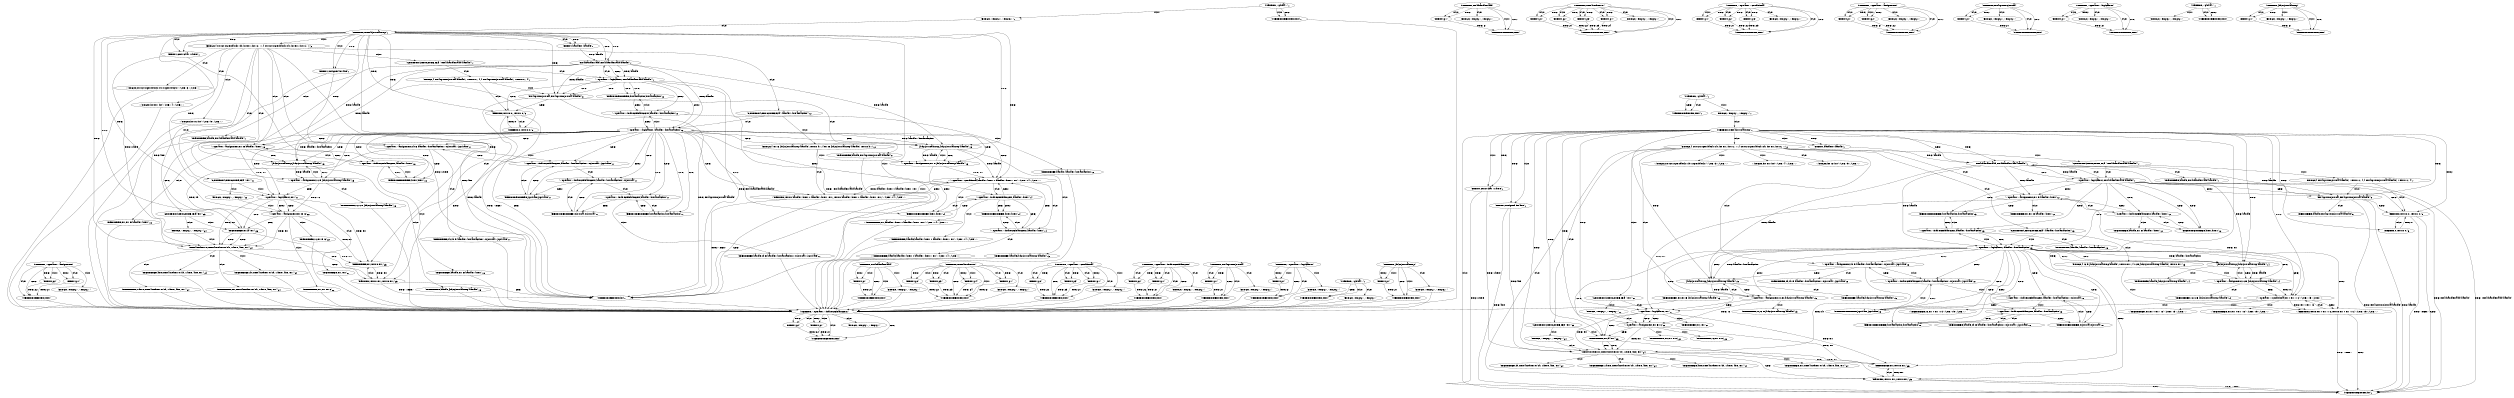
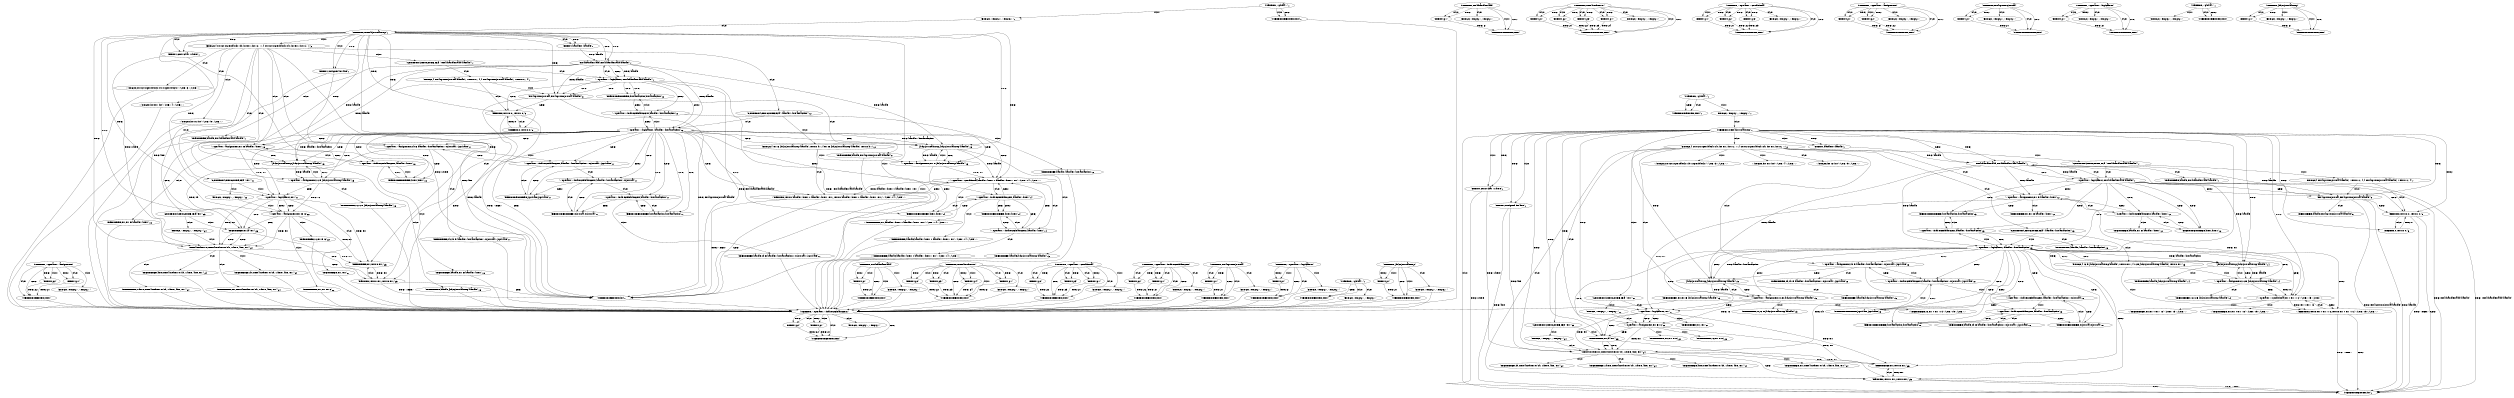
edge "<(<operator>.conditional,err ? err : rc)<SUB>15</SUB>>" -> "<(IDENTIFIER,rc,err ? err : rc)<SUB>15</SUB>>": now "(IDENTIFIER,err,err = jbd2_journal_stop(handle))" -> "<(IDENTIFIER,rc,err ? err : rc)<SUB>15</SUB>>"
